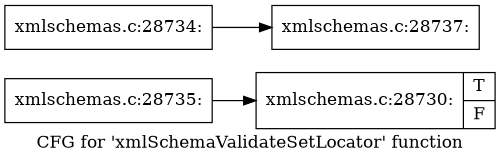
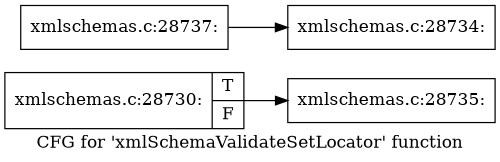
edge "xmlschemas.c:28734:" -> "xmlschemas.c:28737:": reversed
edge "xmlschemas.c:28735:" -> "xmlschemas.c:28730:": reversed
